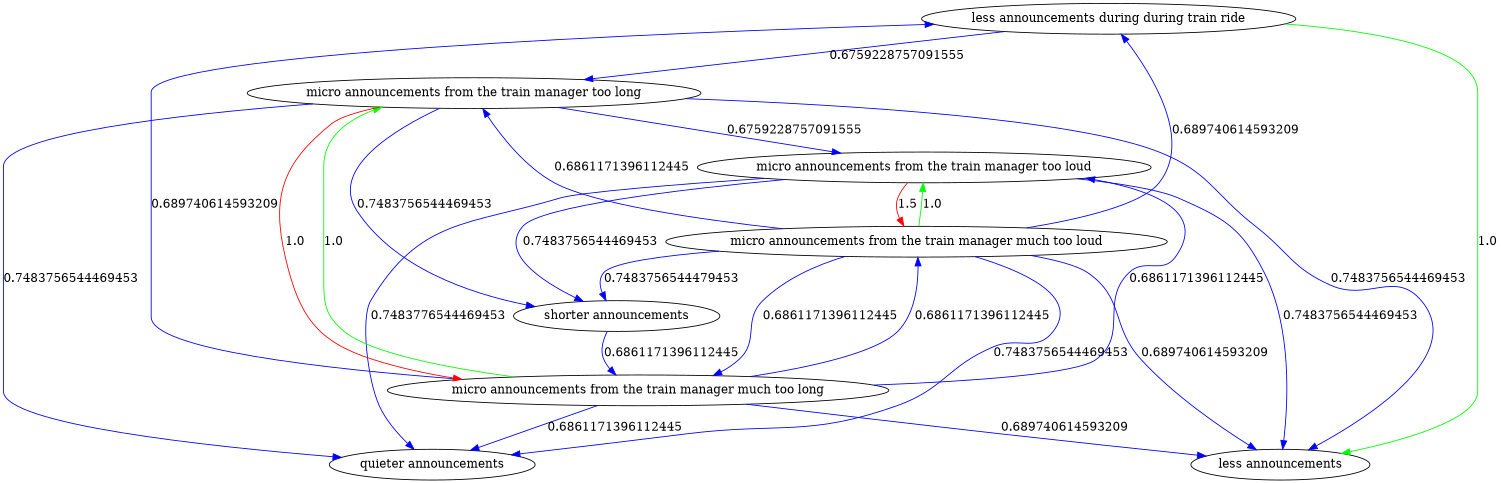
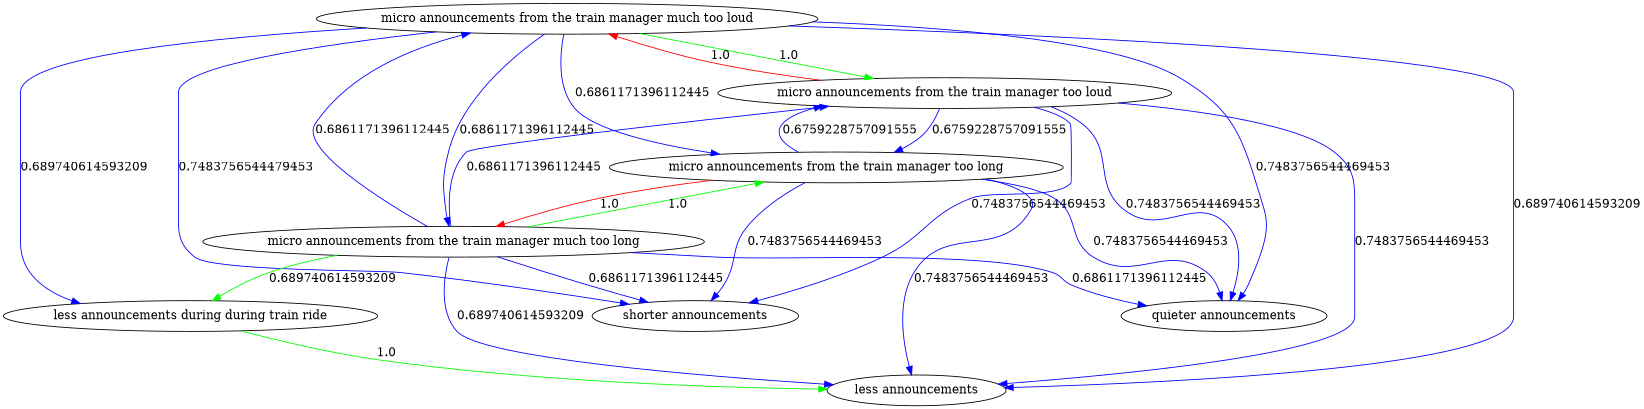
edge "less announcements during during train ride" -> "micro announcements from the train manager too long": now "micro announcements from the train manager too loud" -> "micro announcements from the train manager too long"
edge "micro announcements from the train manager much too long" -> "less announcements during during train ride": color blue -> green
edge "micro announcements from the train manager too loud" -> "micro announcements from the train manager much too loud": label "1.5" -> "1.0"
edge "micro announcements from the train manager too loud" -> "quieter announcements": label "0.7483776544469453" -> "0.7483756544469453"
edge "shorter announcements" -> "micro announcements from the train manager much too long": reversed
